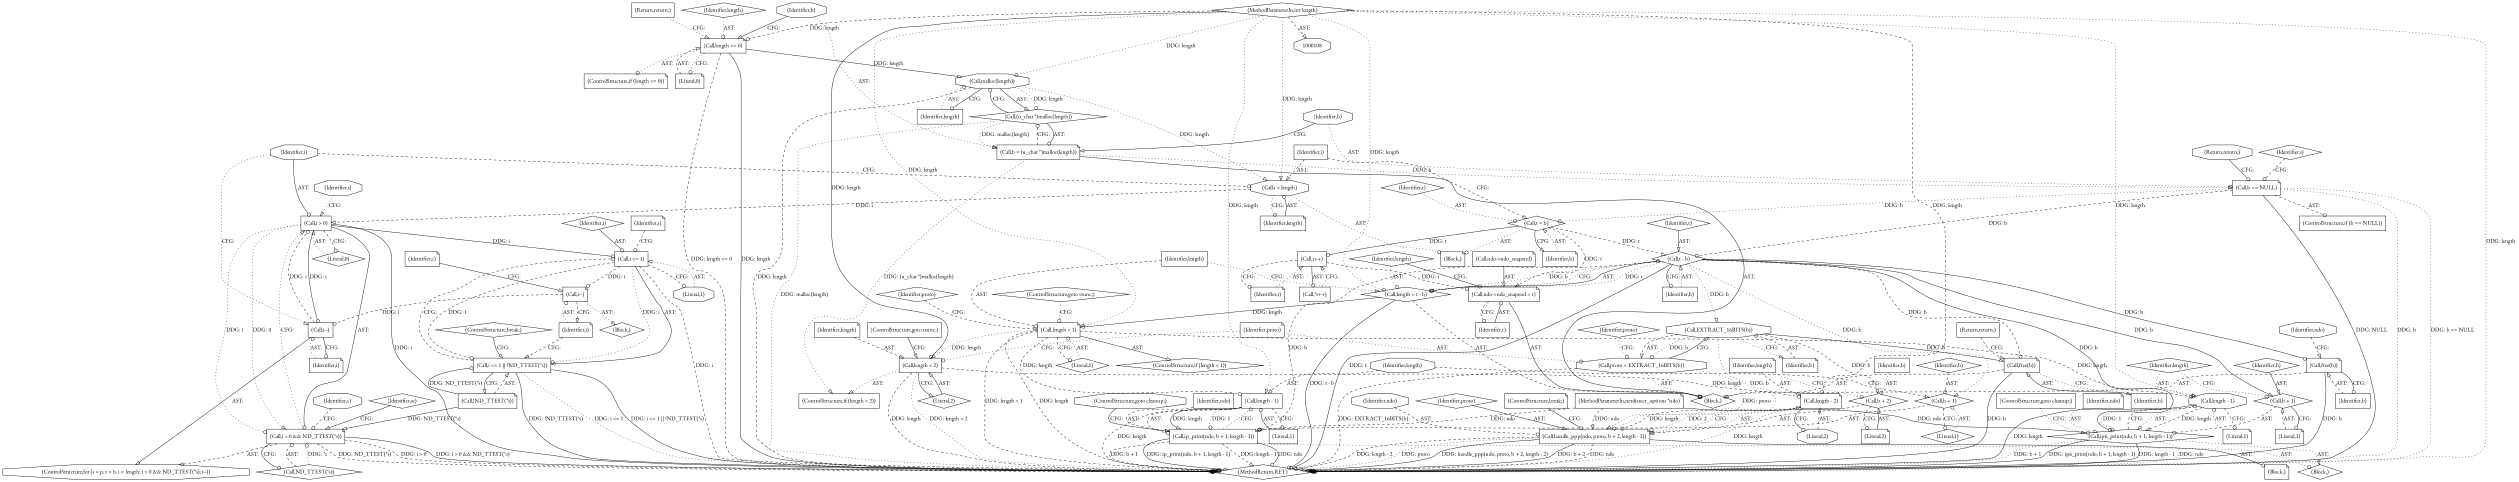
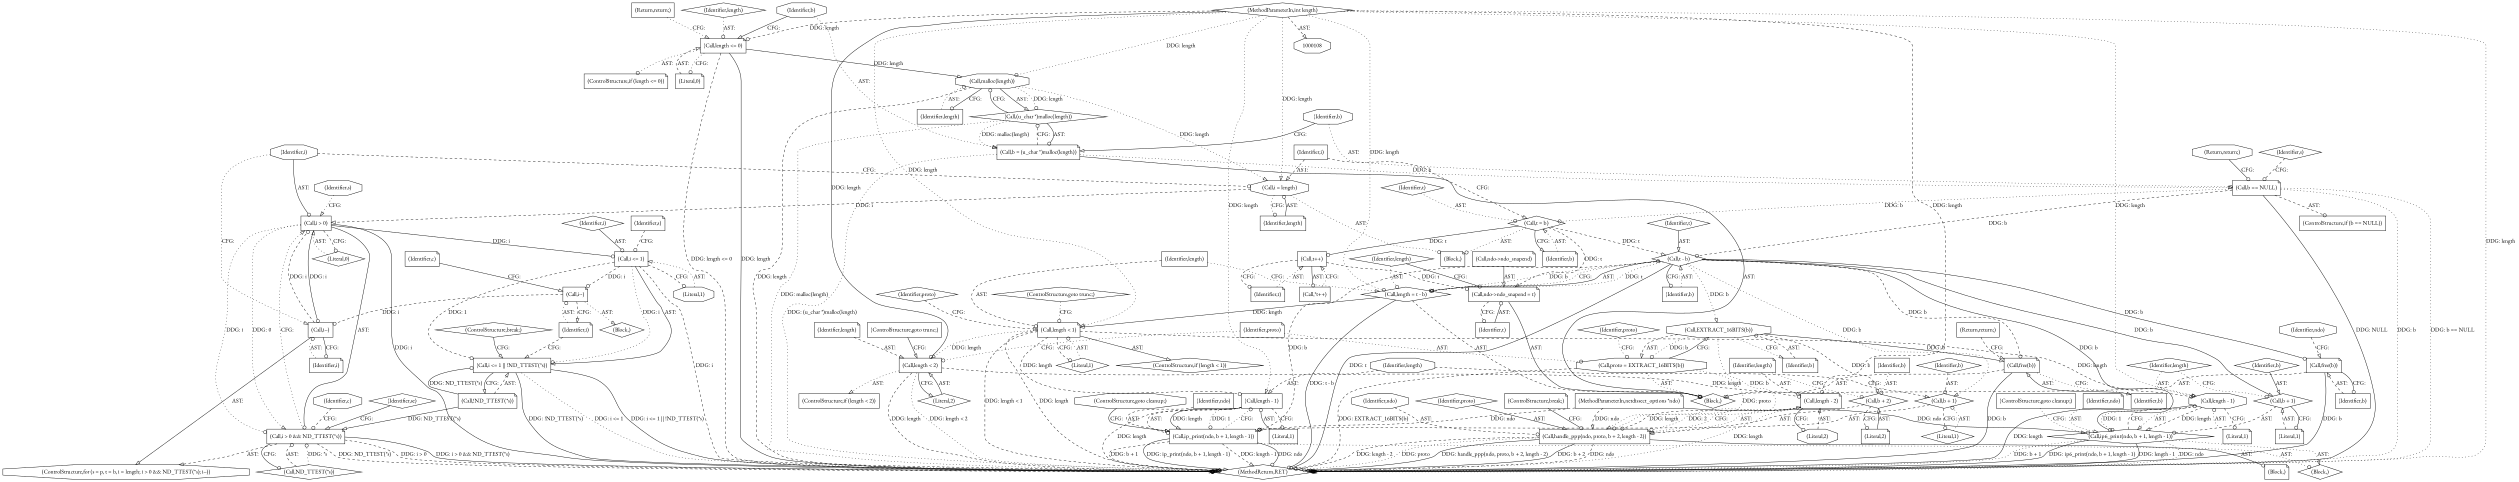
edge "(Call,b = (u_char *)malloc(length))" -> "(ControlStructure,if (length < 2))": now "(Call,b = (u_char *)malloc(length))" -> "(MethodReturn,RET)"
edge "(Call,i <= 1 || !ND_TTEST(*s))" -> "(Call,i <= 1)": removed, label "CFG:"
